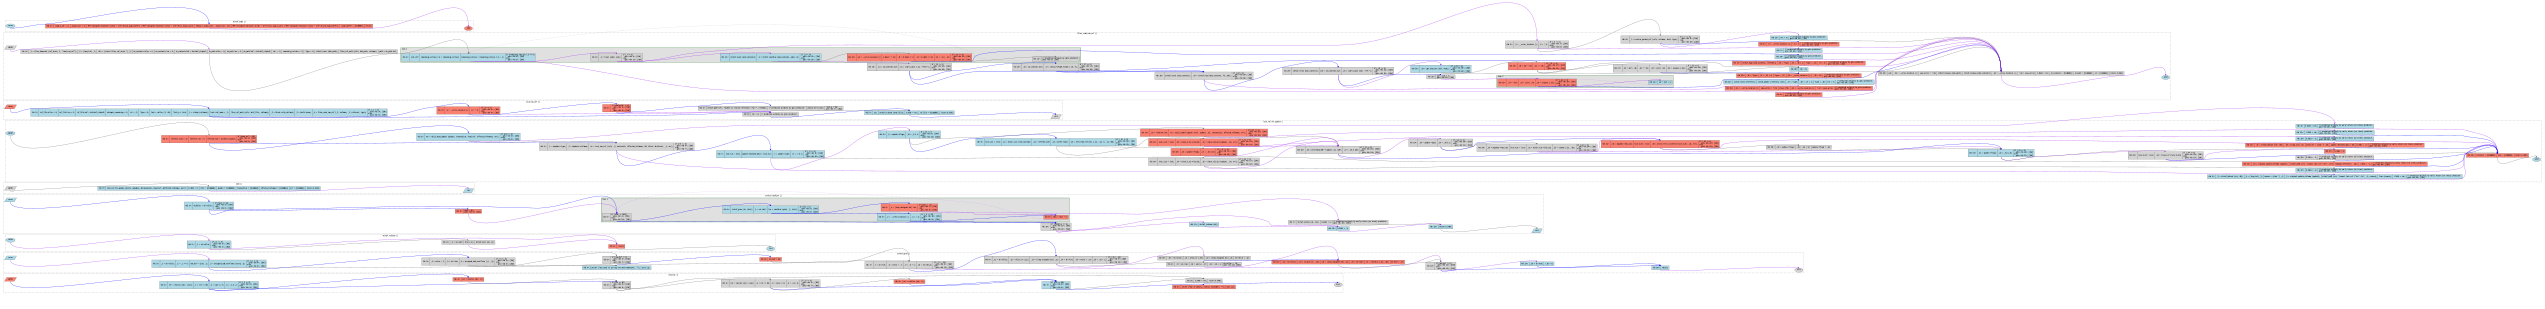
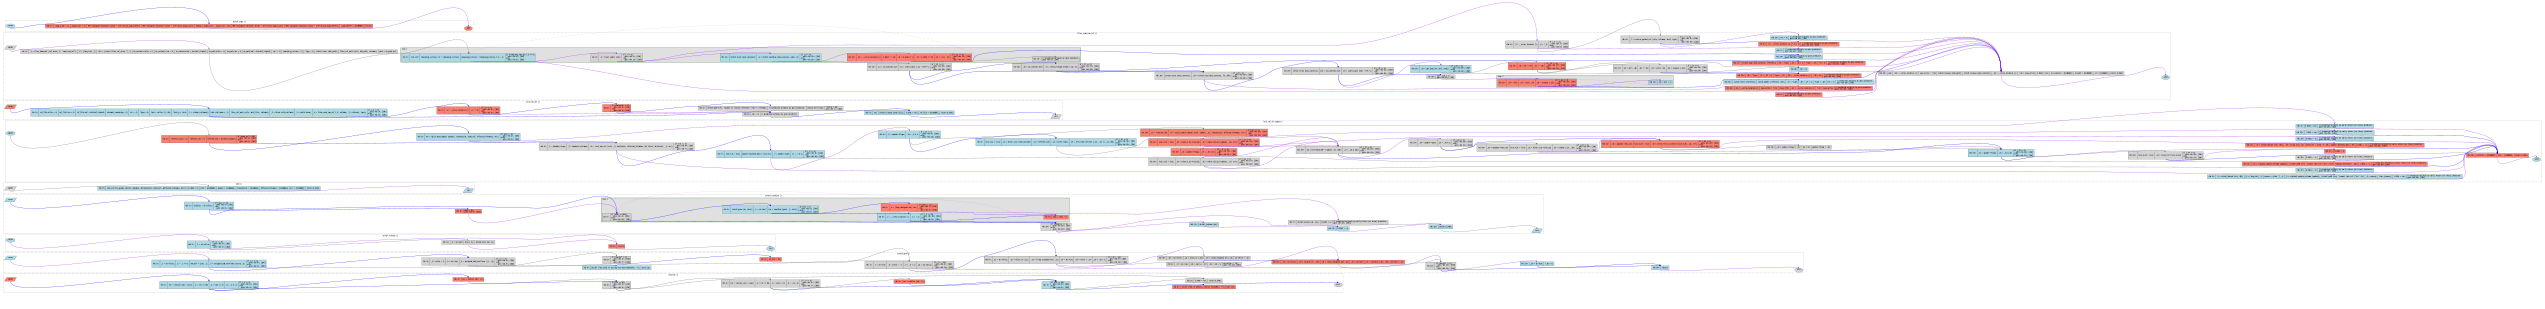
edge "<bb 29>:" -> "<bb 30>:": color gray40 -> purple
